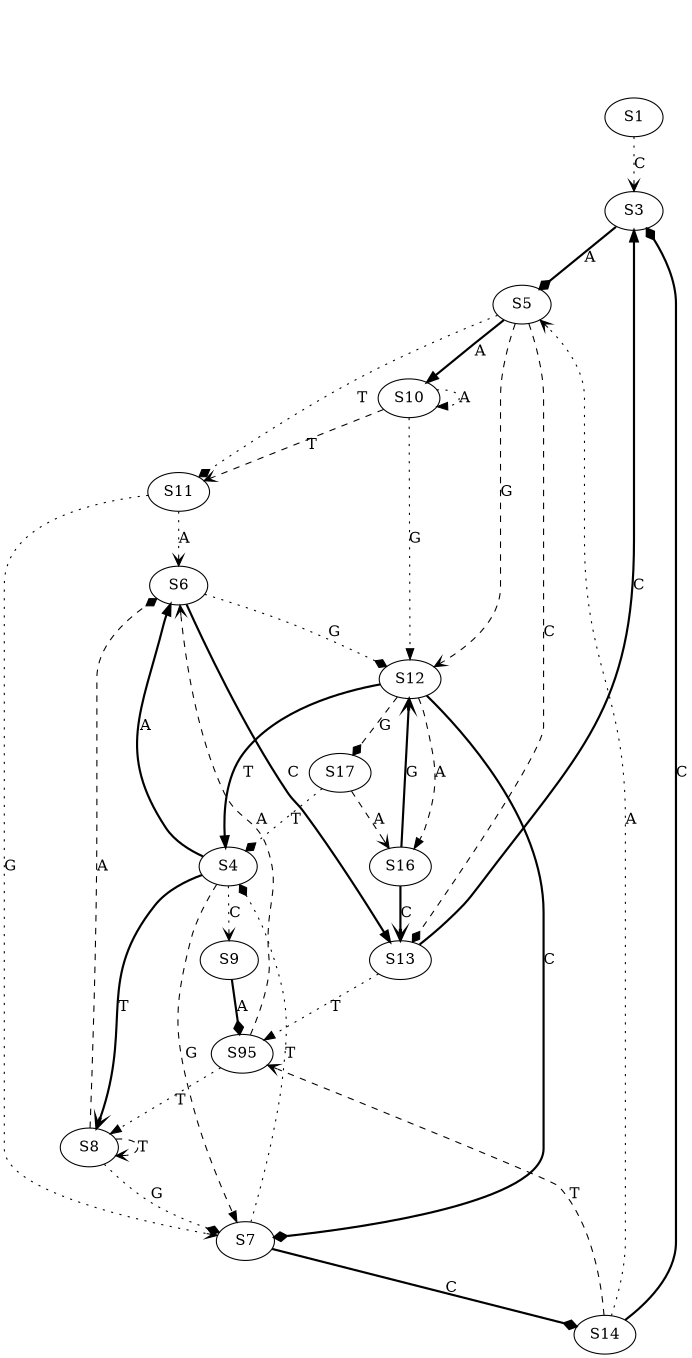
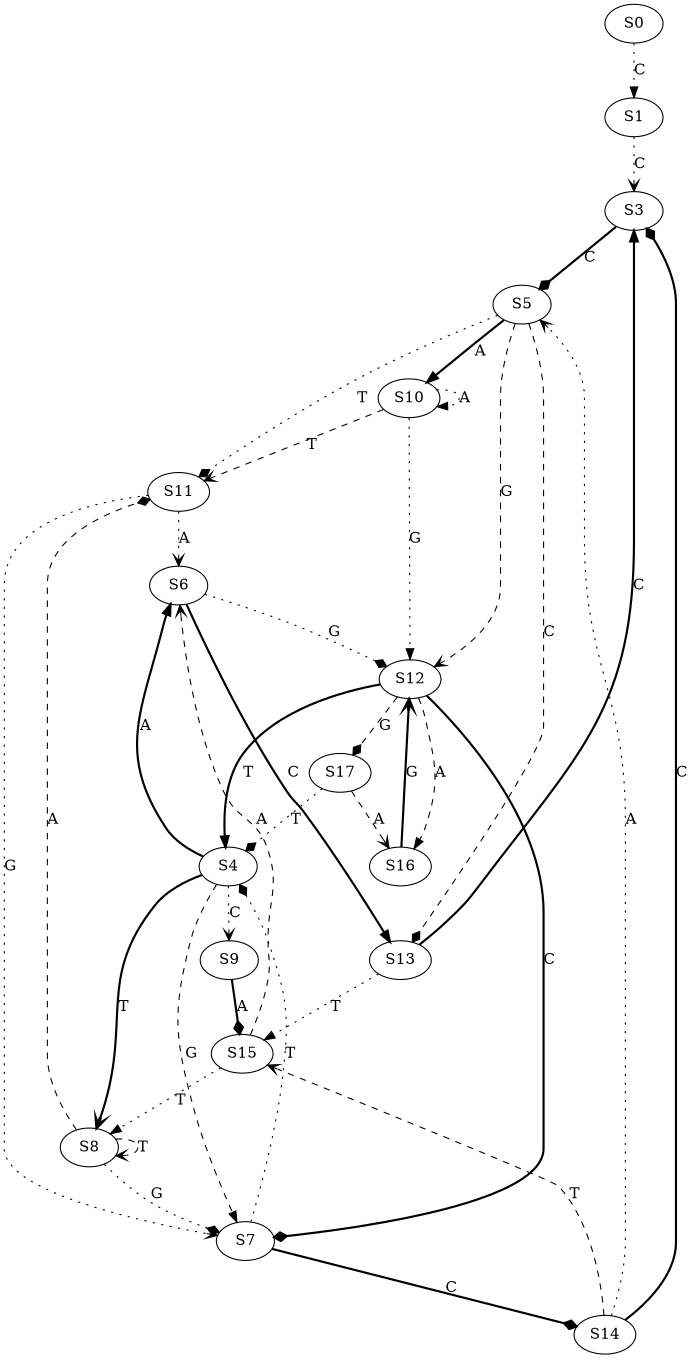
node "S0": added
edge "S3" -> "S5": label "A" -> "C"
edge "S8" -> "S6": now "S8" -> "S11"
edge "S16" -> "S13": removed, label "C"
node "S95": label "S95" -> "S15"
